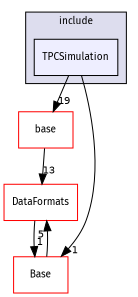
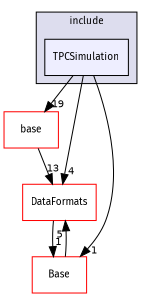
edge "TPCSimulation" -> "DataFormats": added
